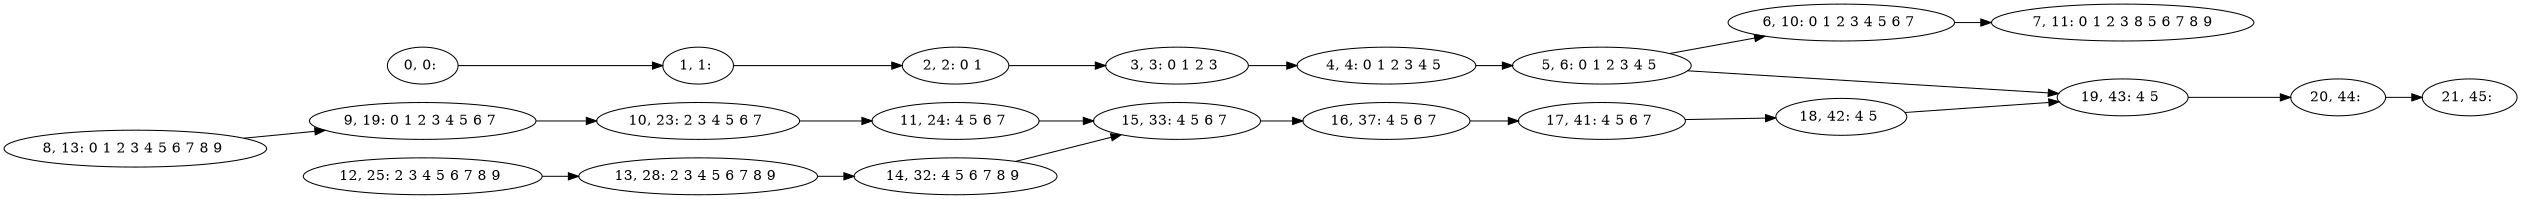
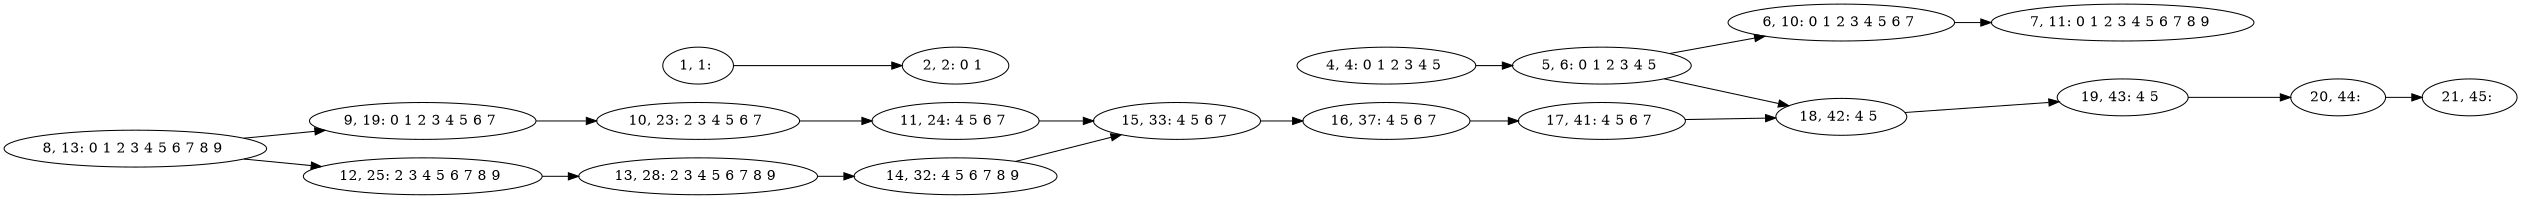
node "7, 11: 0 1 2 3 8 5 6 7 8 9": label "7, 11: 0 1 2 3 8 5 6 7 8 9" -> "7, 11: 0 1 2 3 4 5 6 7 8 9"
node "0, 0:": removed
node "3, 3: 0 1 2 3": removed
edge "5, 6: 0 1 2 3 4 5" -> "19, 43: 4 5": now "5, 6: 0 1 2 3 4 5" -> "18, 42: 4 5"
edge "8, 13: 0 1 2 3 4 5 6 7 8 9" -> "12, 25: 2 3 4 5 6 7 8 9": added
